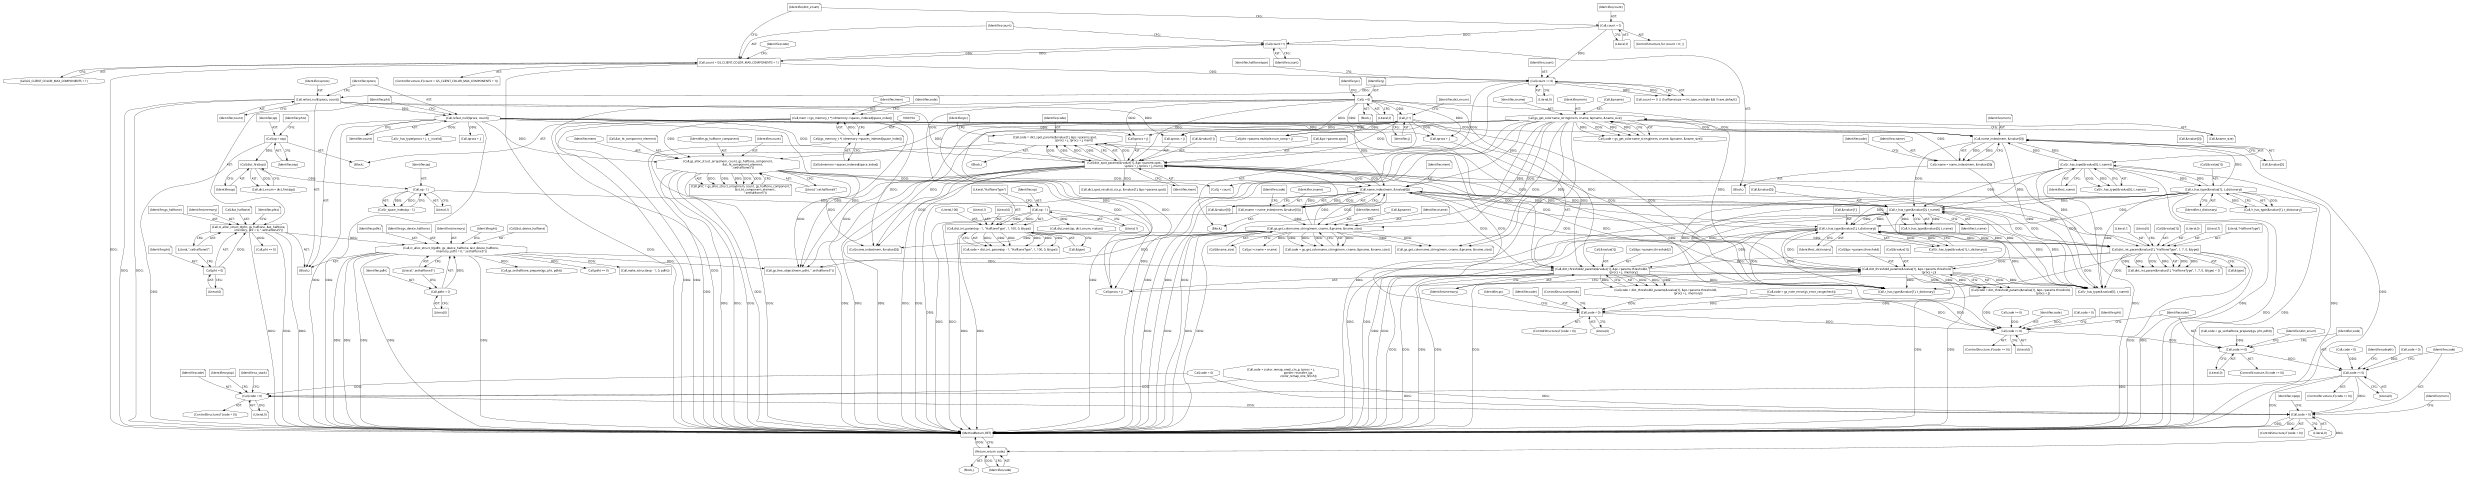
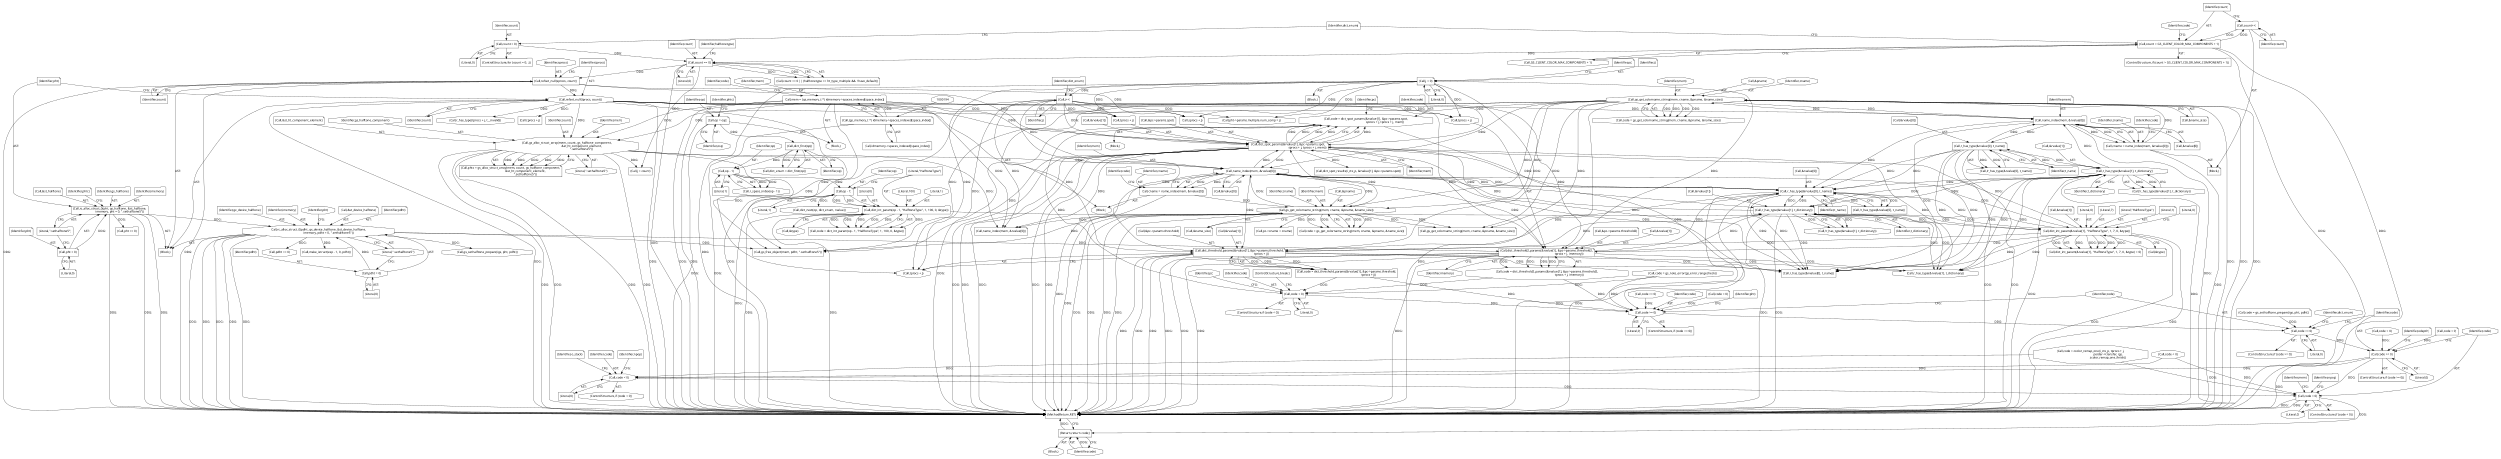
edge "(Call,count = 0)" -> "(Call,count++)": removed, label "DDG:"
